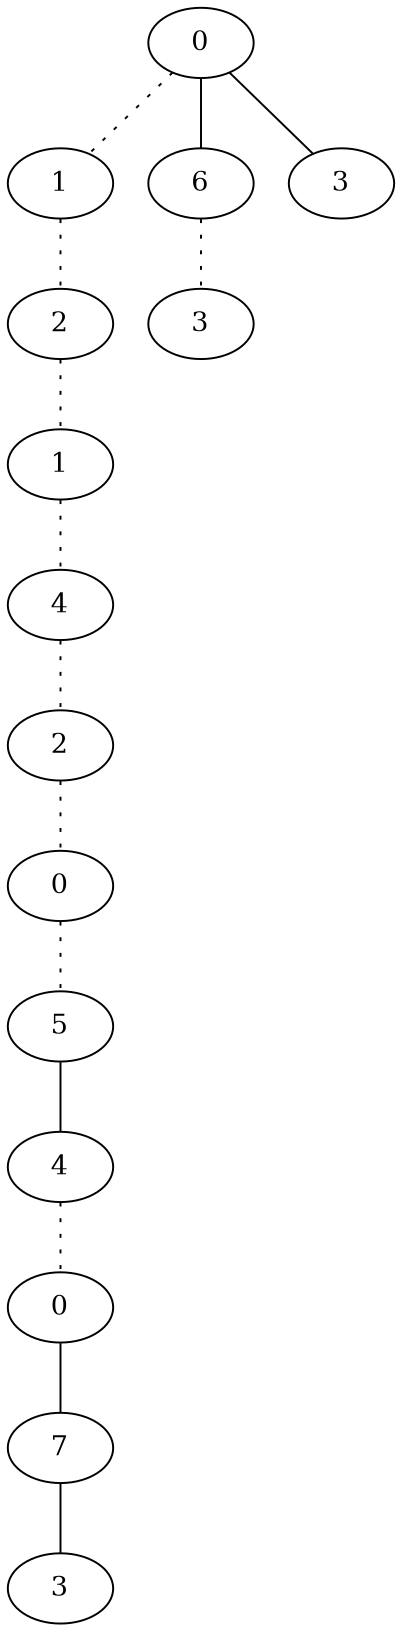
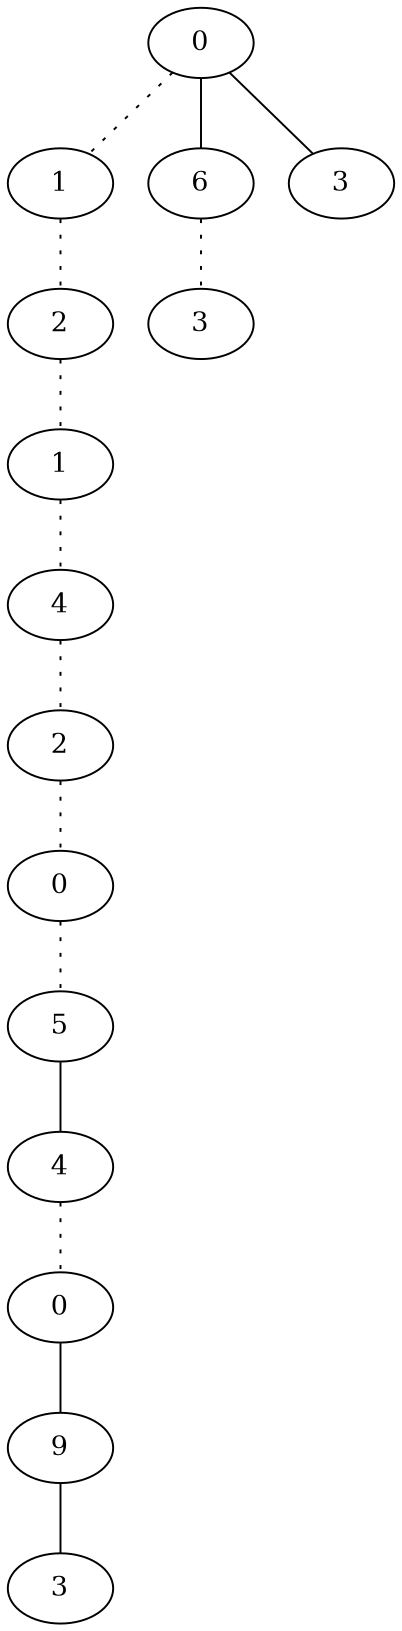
node "7": label "7" -> "9"
